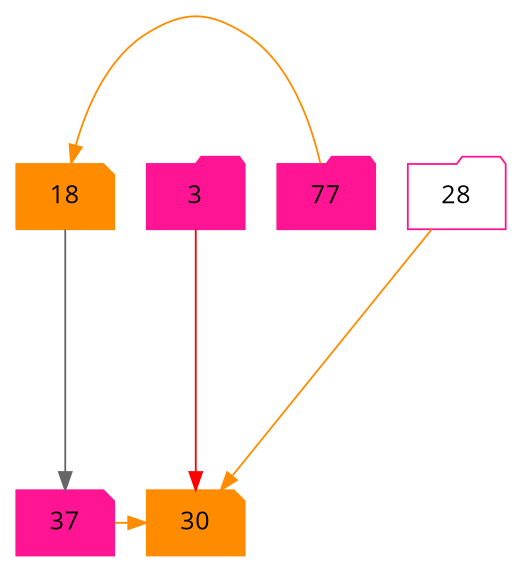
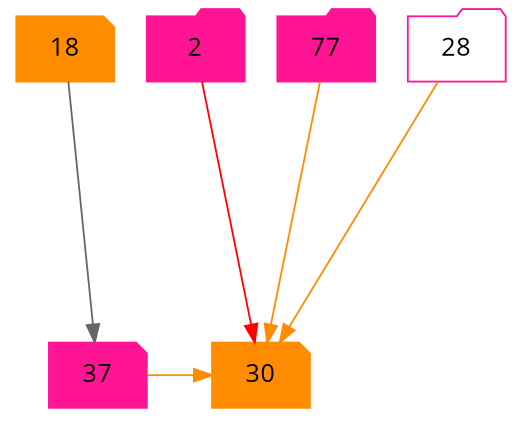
edge "77" -> "18": now "77" -> "30"
node "3": label "3" -> "2"
